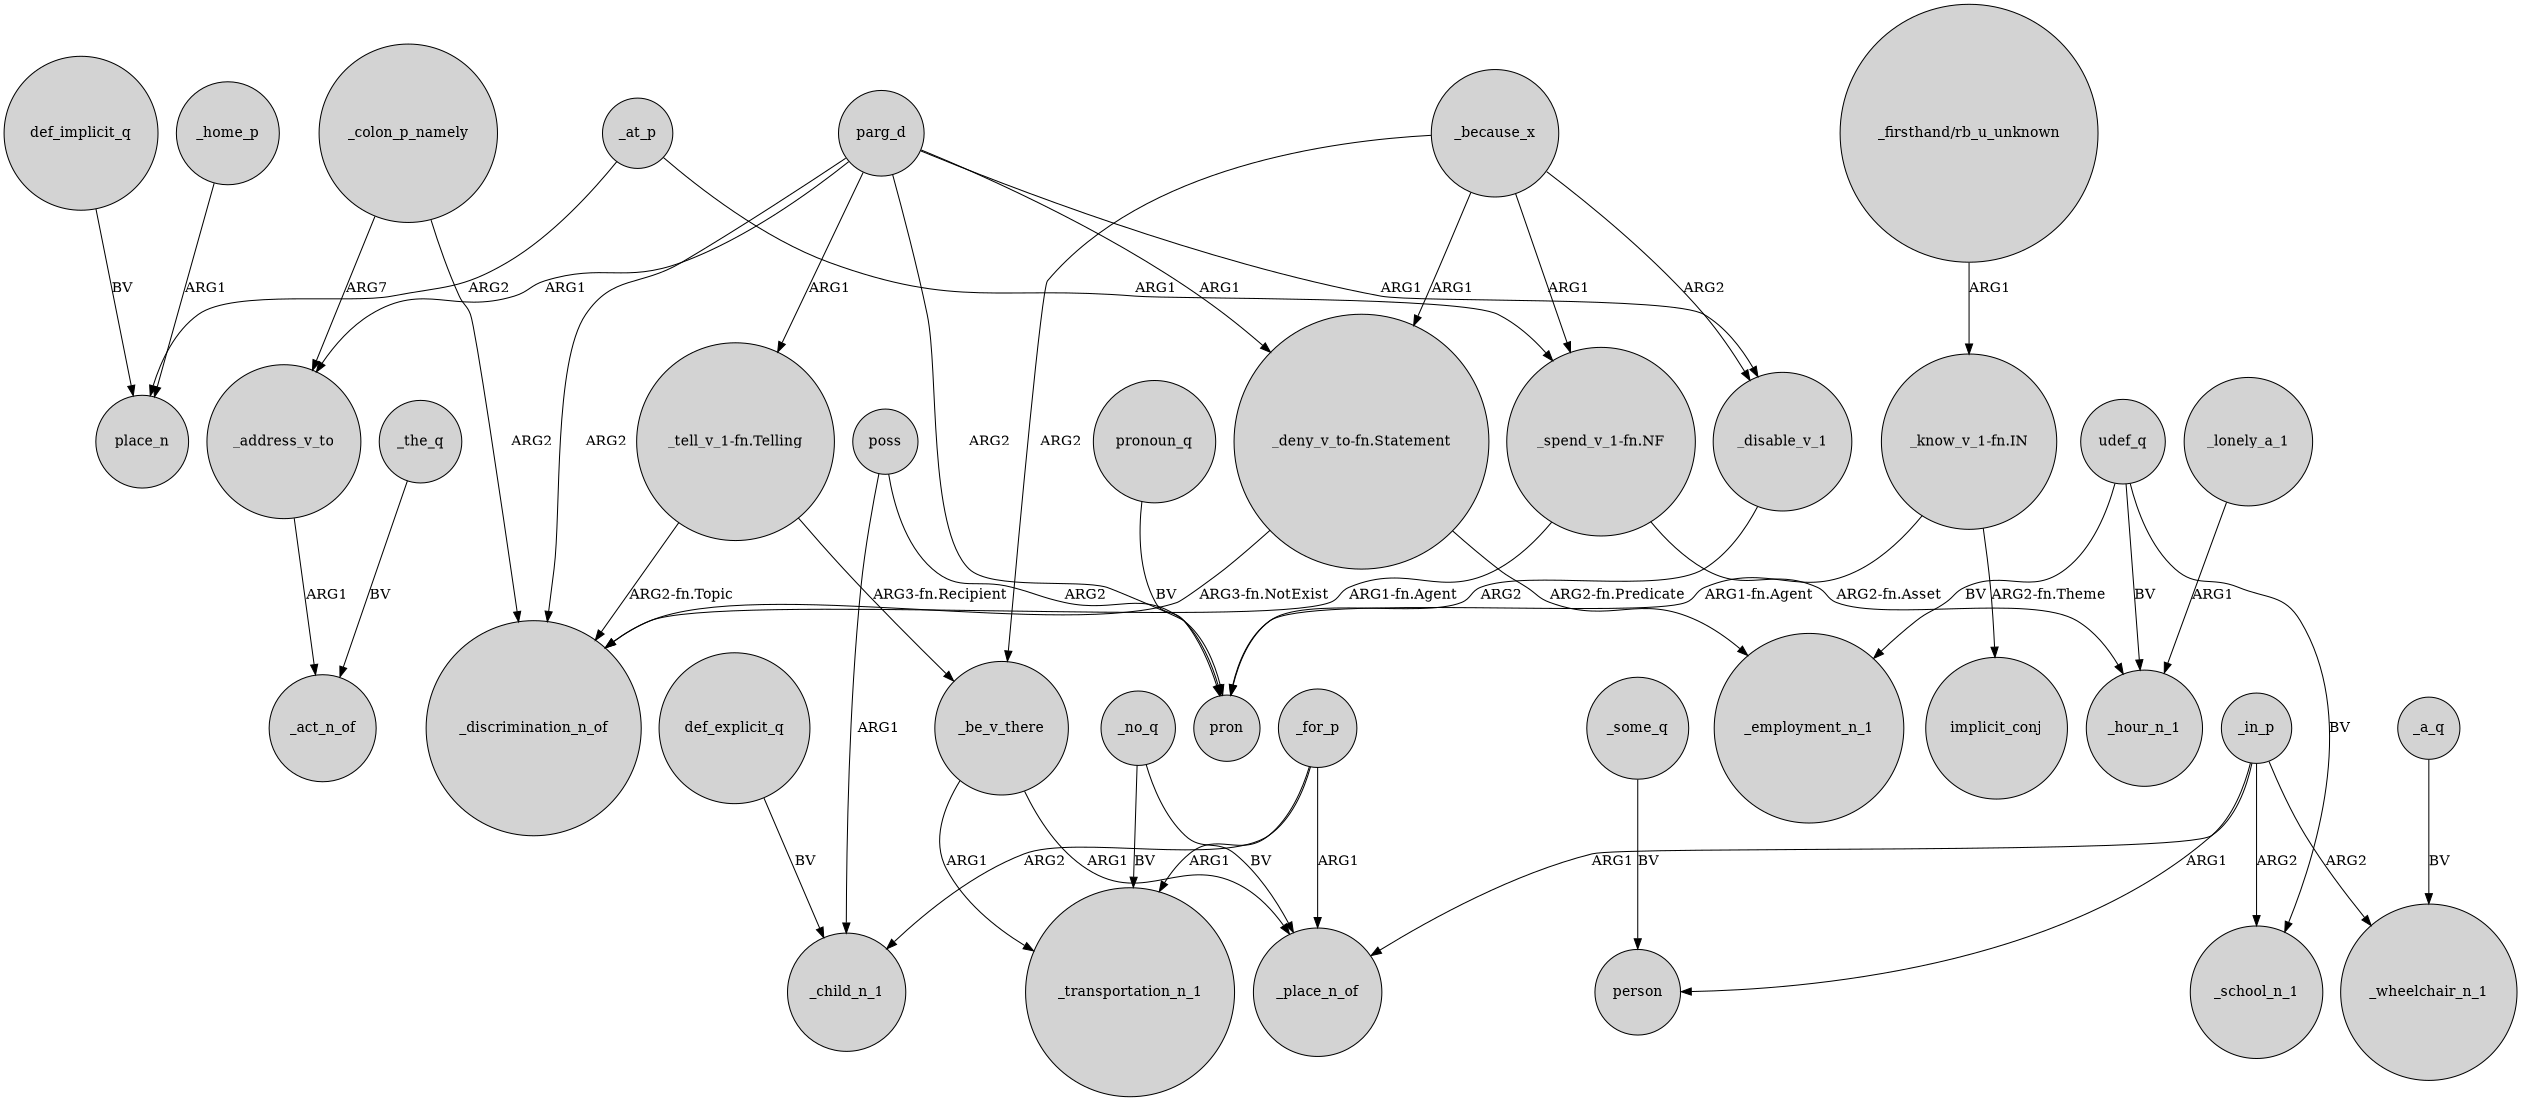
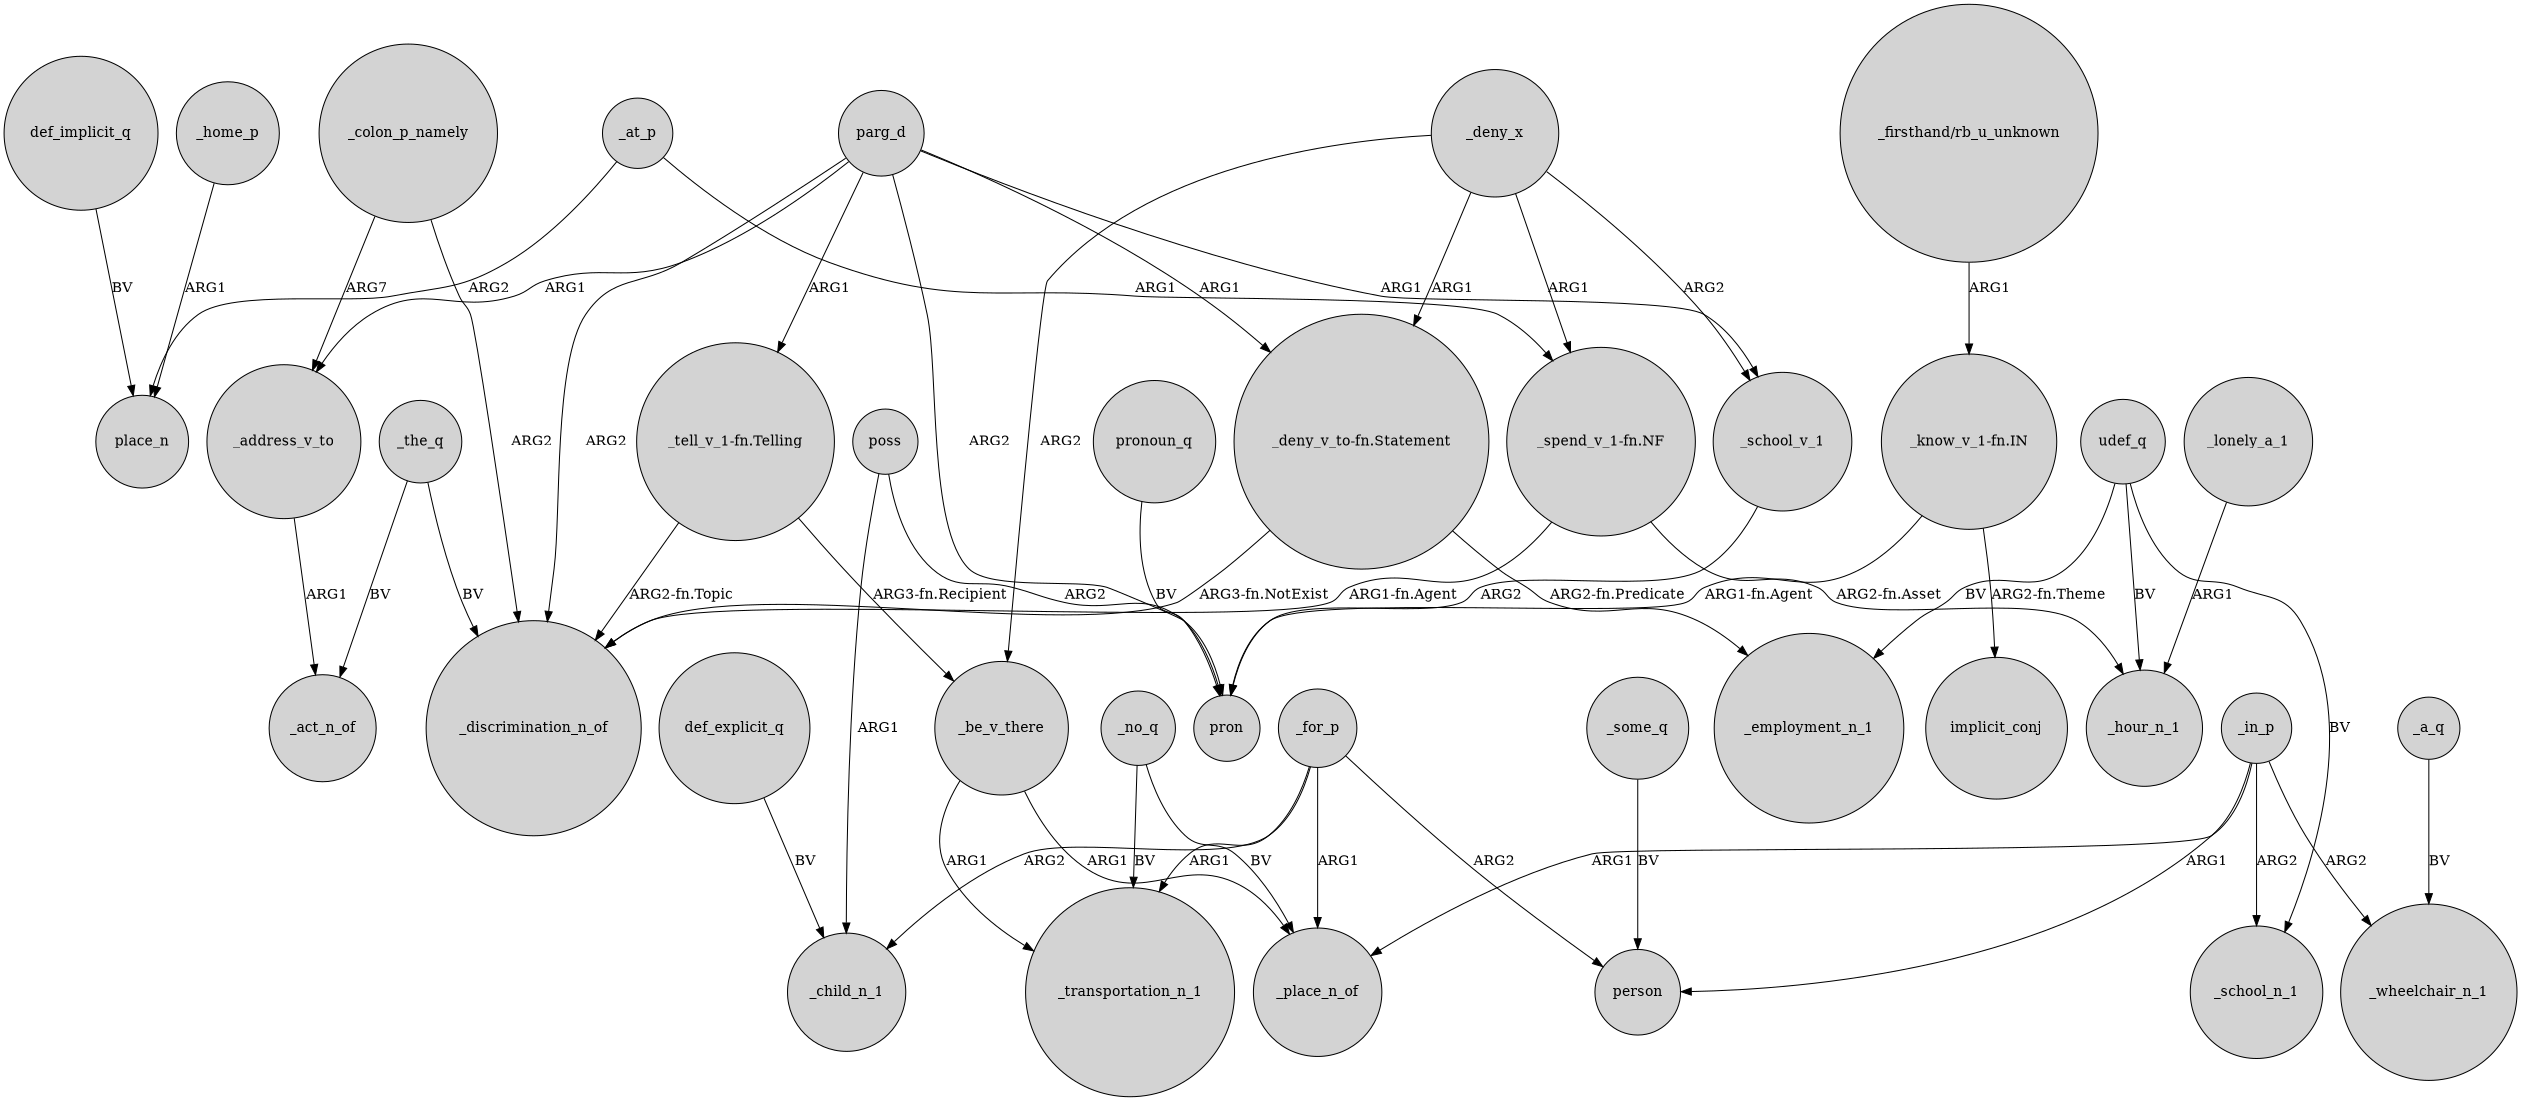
node "_because_x": label "_because_x" -> "_deny_x"
node "_disable_v_1": label "_disable_v_1" -> "_school_v_1"
edge "_the_q" -> "_discrimination_n_of": added, label "BV"
edge "_for_p" -> "person": added, label "ARG2"
